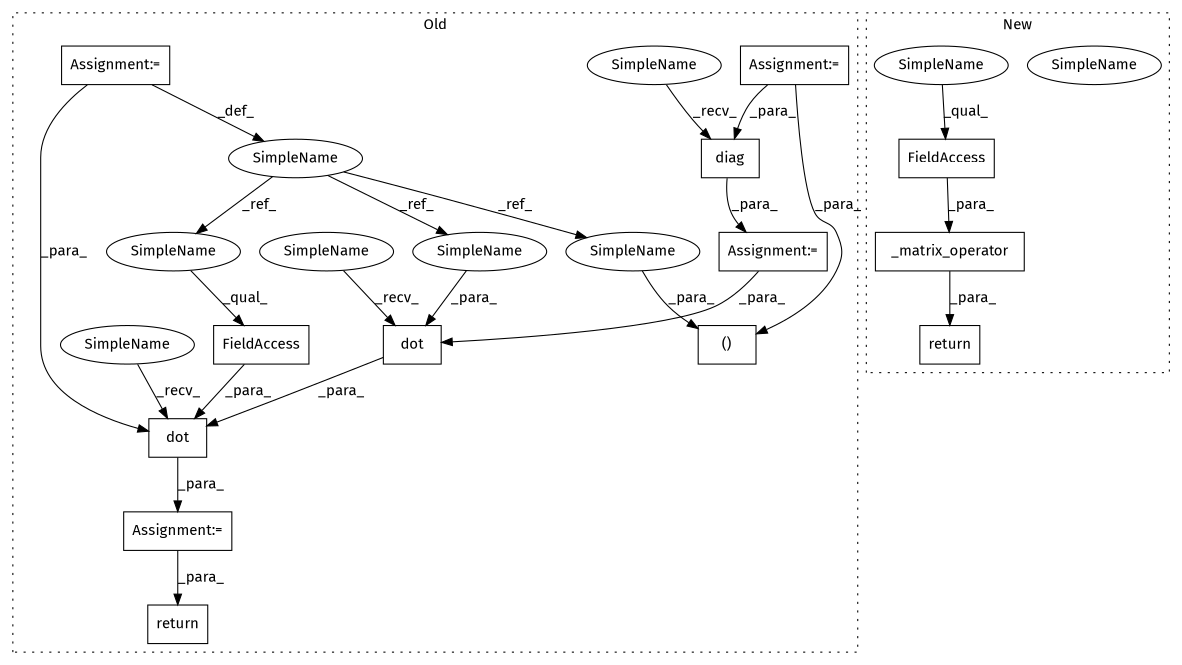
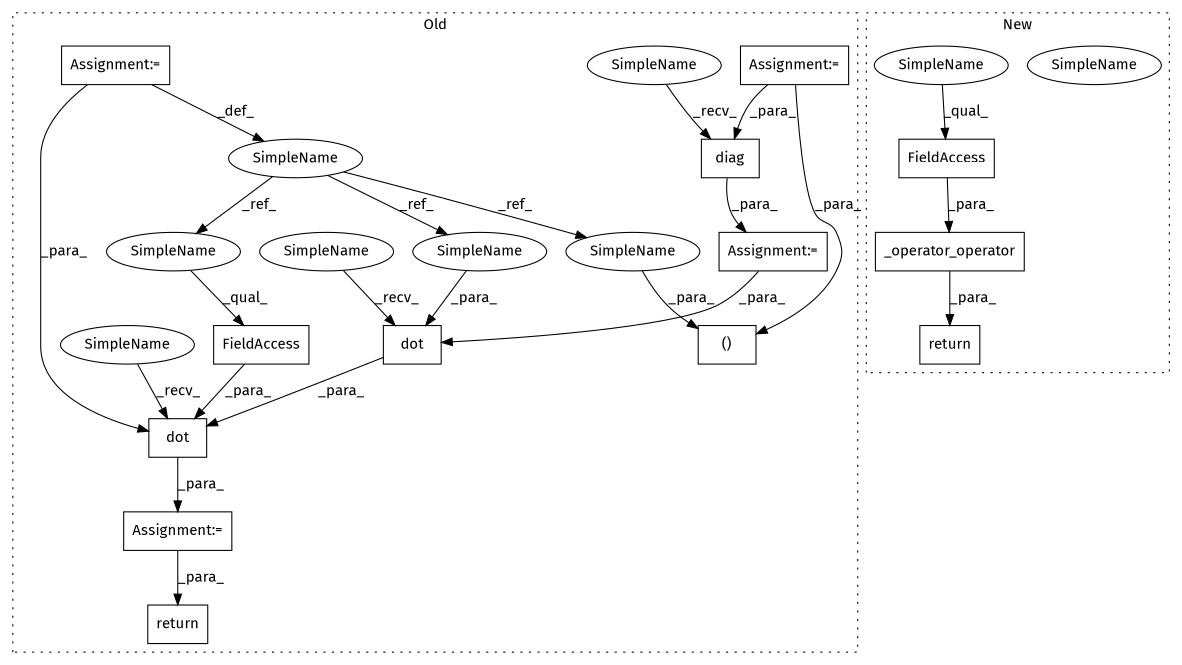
node "_matrix_operator": label "_matrix_operator" -> "_operator_operator"
